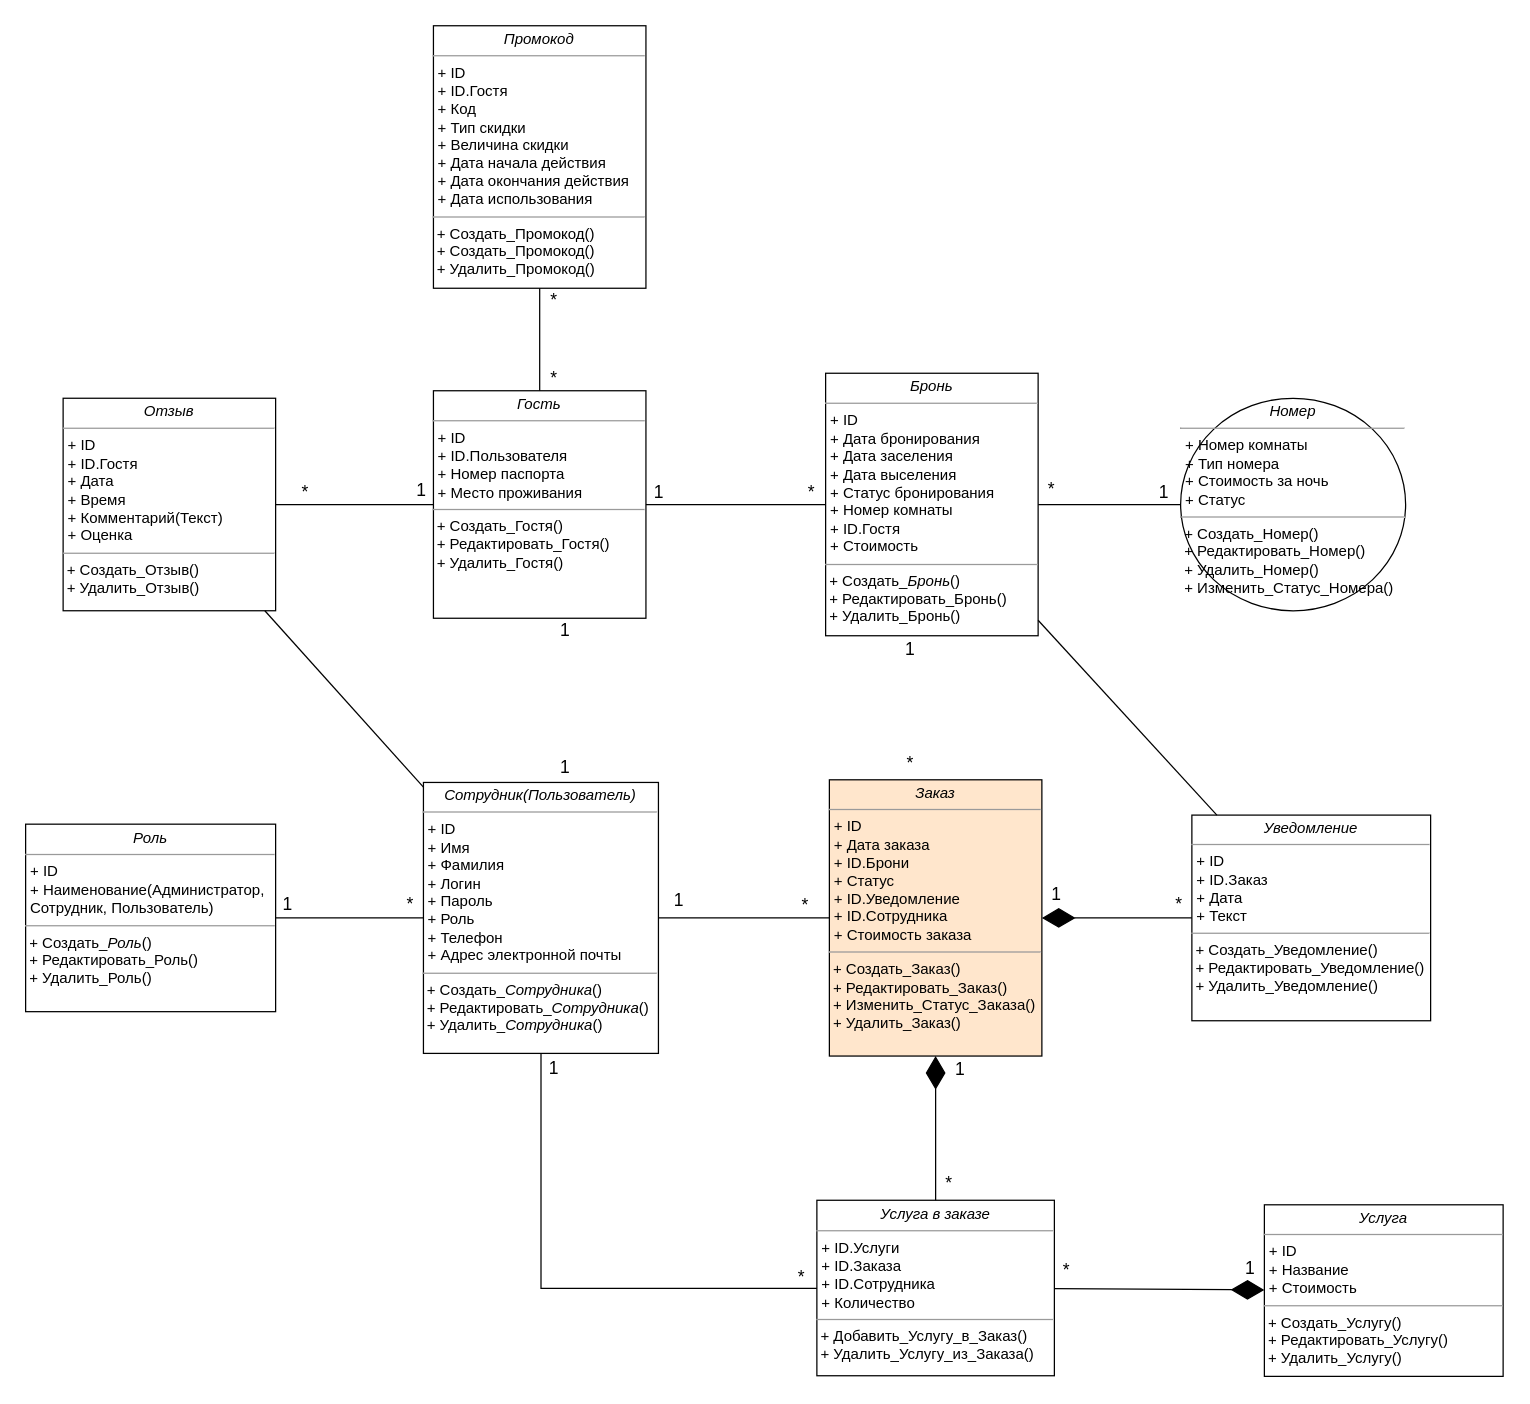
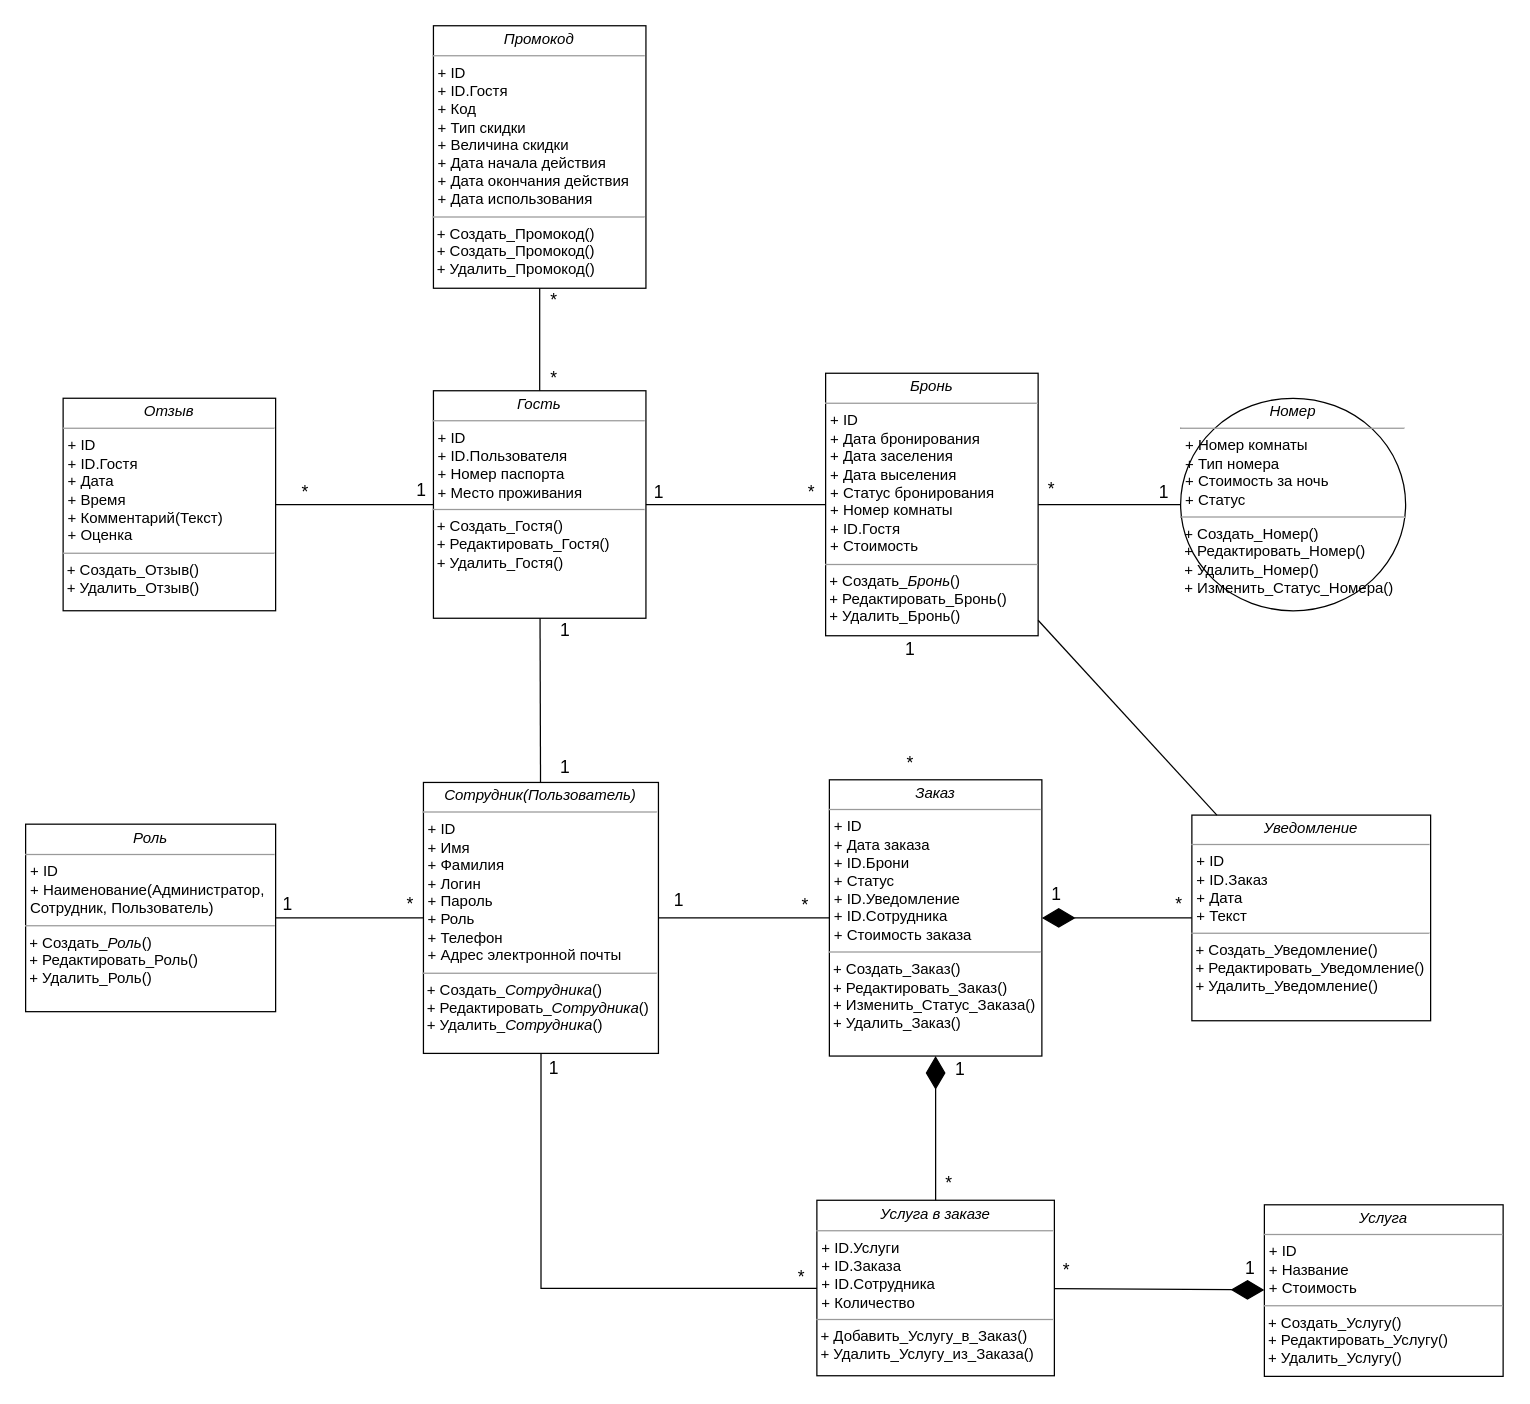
edge "Отзыв + ID + ID.Гостя + Дата + Время + Комментарий(Текст) + Оценка + Создать_Отзыв() + Удалить_Отзыв()" -- "Сотрудник(Пользователь) + ID + Имя + Фамилия + Логин + Пароль + Роль + Телефон+ Адрес электронной почты + Создать_Сотрудника() + Редактировать_Сотрудника() + Удалить_Сотрудника()": now "Гость + ID + ID.Пользователя + Номер паспорта + Место проживания + Создать_Гостя() + Редактировать_Гостя() + Удалить_Гостя()" -- "Сотрудник(Пользователь) + ID + Имя + Фамилия + Логин + Пароль + Роль + Телефон+ Адрес электронной почты + Создать_Сотрудника() + Редактировать_Сотрудника() + Удалить_Сотрудника()"
node "Заказ + ID + Дата заказа + ID.Брони + Статус + ID.Уведомление + ID.Сотрудника + Стоимость заказа + Создать_Заказ() + Редактировать_Заказ() + Изменить_Статус_Заказа() + Удалить_Заказ()": fillcolor #ffe6cc -> #ffffff
